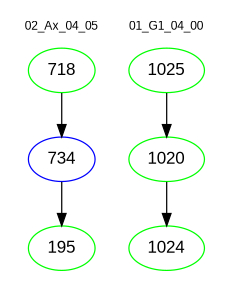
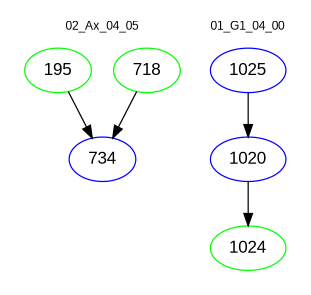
node "1025": color green -> blue
node "1020": color green -> blue
edge "734" -> "195": reversed
